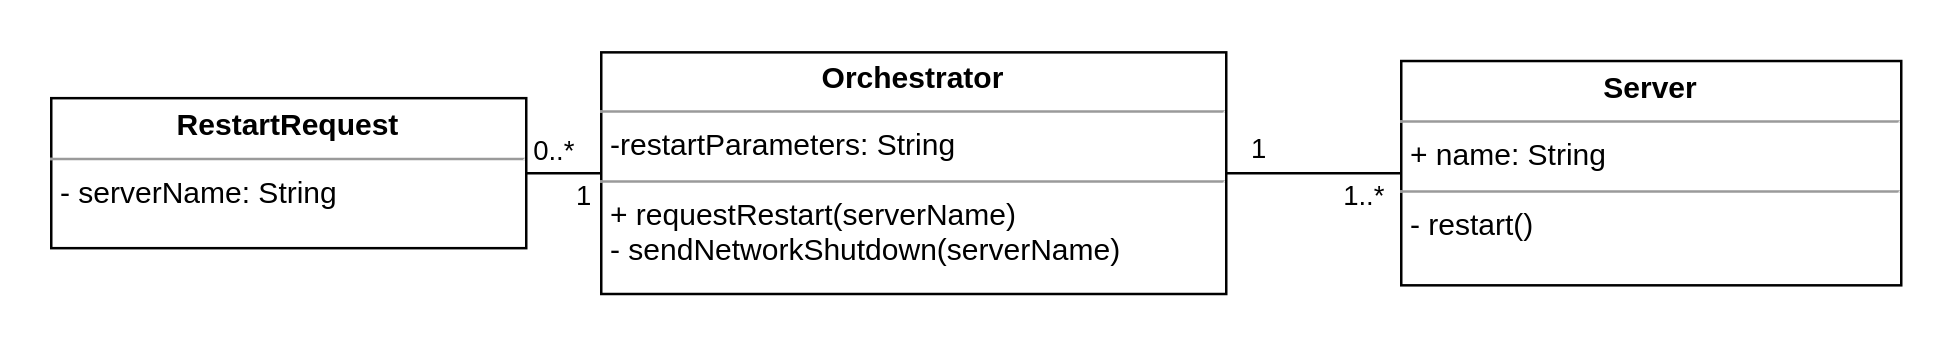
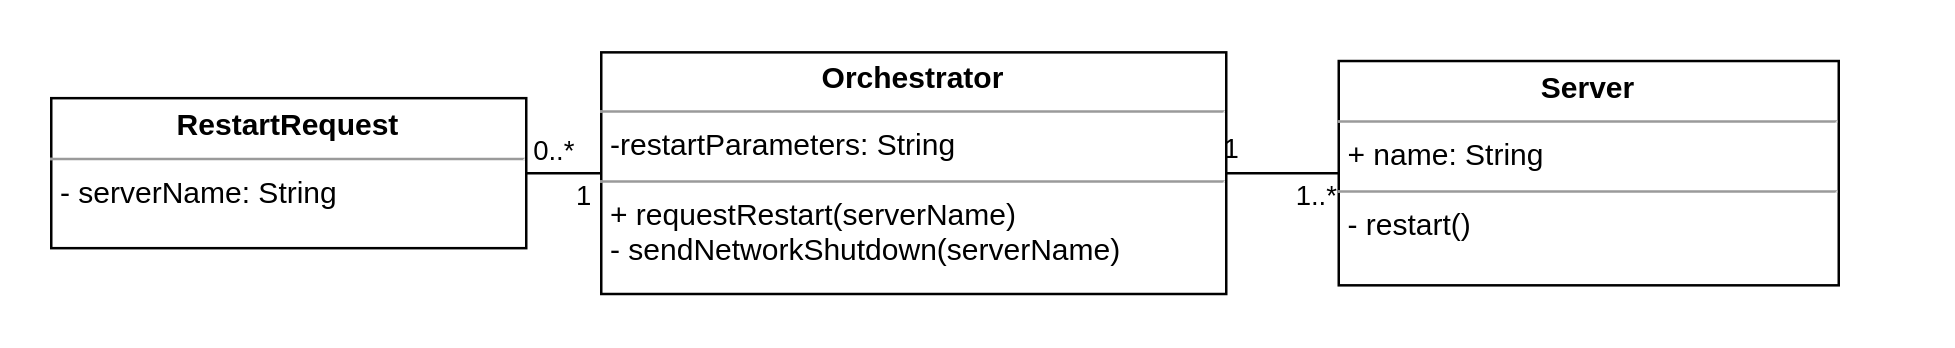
node "Server + name: String - restart()": moved (1651, 173) -> (1589, 173)
